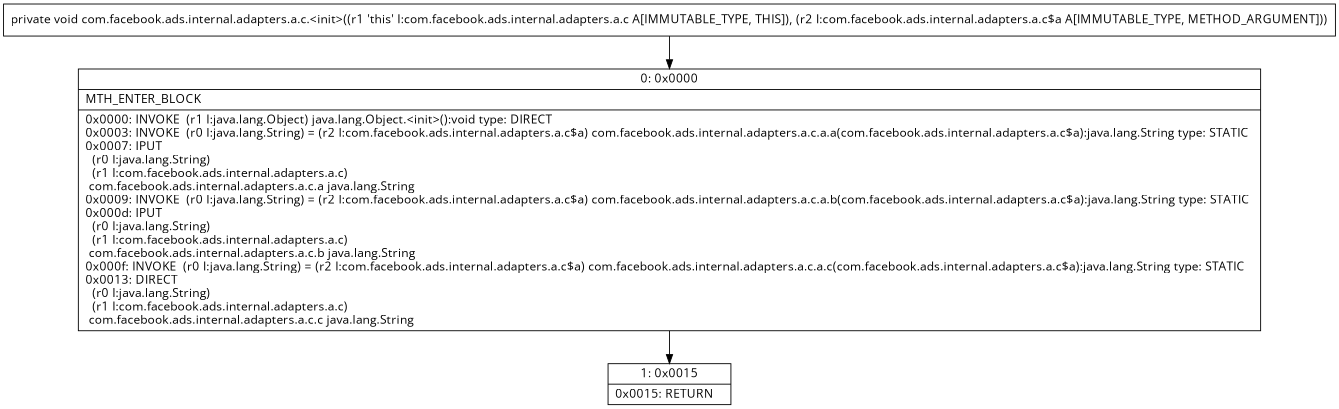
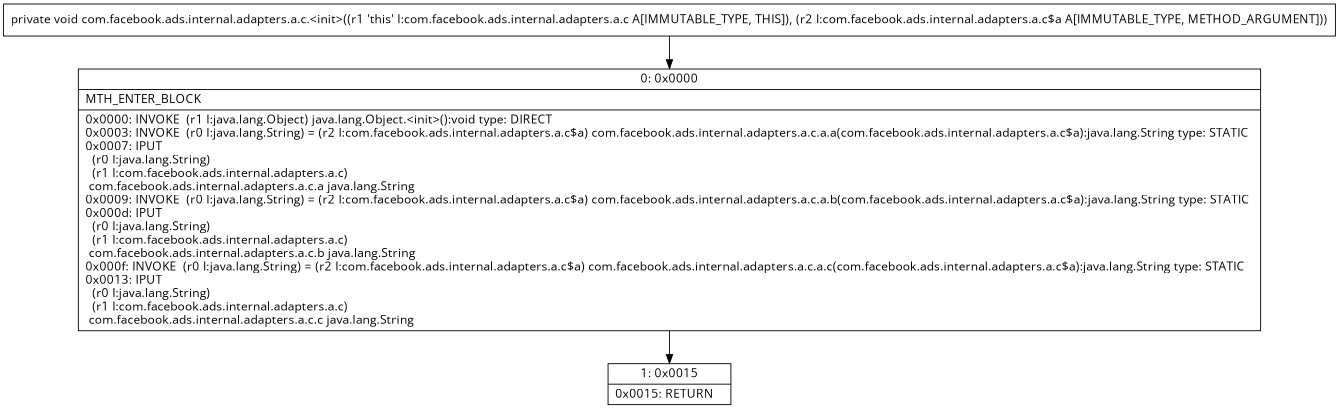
node "0: 0x0000": text "0x0013: DIRECT" -> "0x0013: IPUT"
